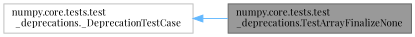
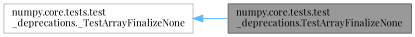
node "numpy.core.tests.test _deprecations._DeprecationTestCase": label "numpy.core.tests.test _deprecations._DeprecationTestCase" -> "numpy.core.tests.test _deprecations._TestArrayFinalizeNone"
